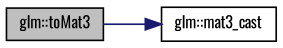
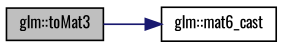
node "glm::mat3_cast": label "glm::mat3_cast" -> "glm::mat6_cast"
